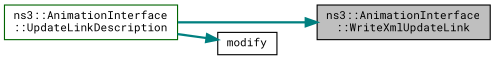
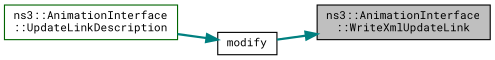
edge "ns3::AnimationInterface ::UpdateLinkDescription" -> "ns3::AnimationInterface ::WriteXmlUpdateLink": now "modify" -> "ns3::AnimationInterface ::WriteXmlUpdateLink"
